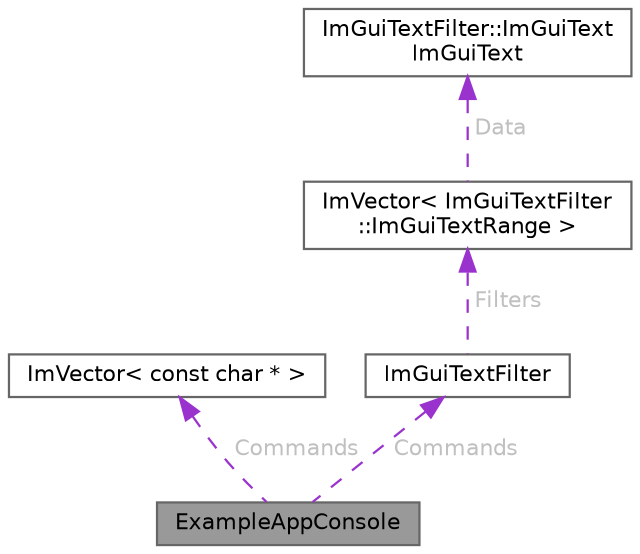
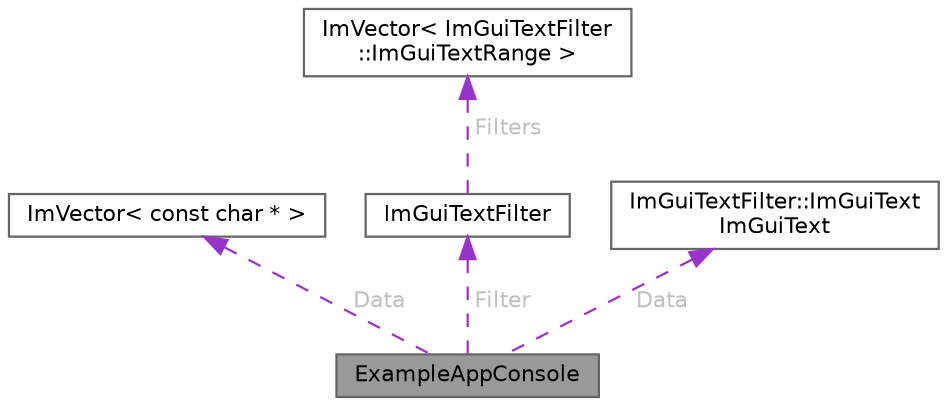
edge "ImVector< ImGuiTextFilter ::ImGuiTextRange >" -> "ImGuiTextFilter::ImGuiText ImGuiText": now "ExampleAppConsole" -> "ImGuiTextFilter::ImGuiText ImGuiText"
edge "ExampleAppConsole" -> "ImVector< const char * >": label " Commands" -> " Data"
edge "ExampleAppConsole" -> "ImGuiTextFilter": label " Commands" -> " Filter"
